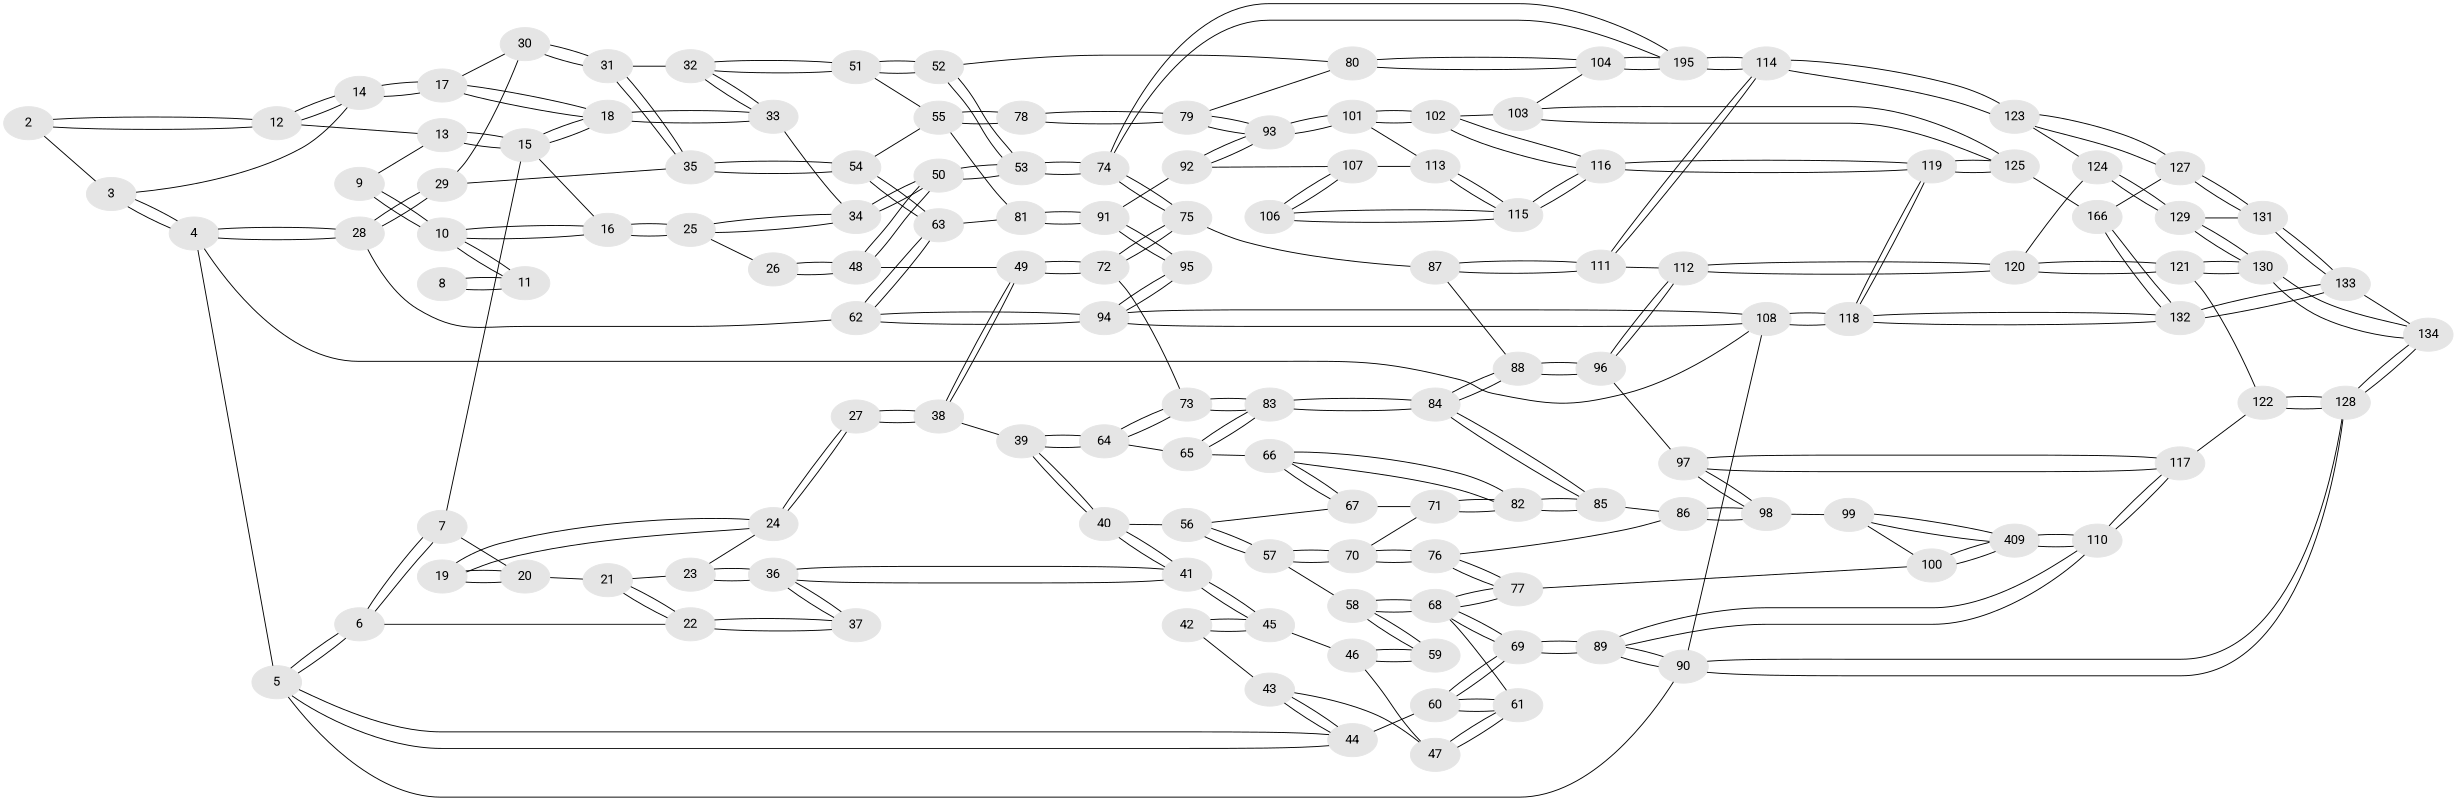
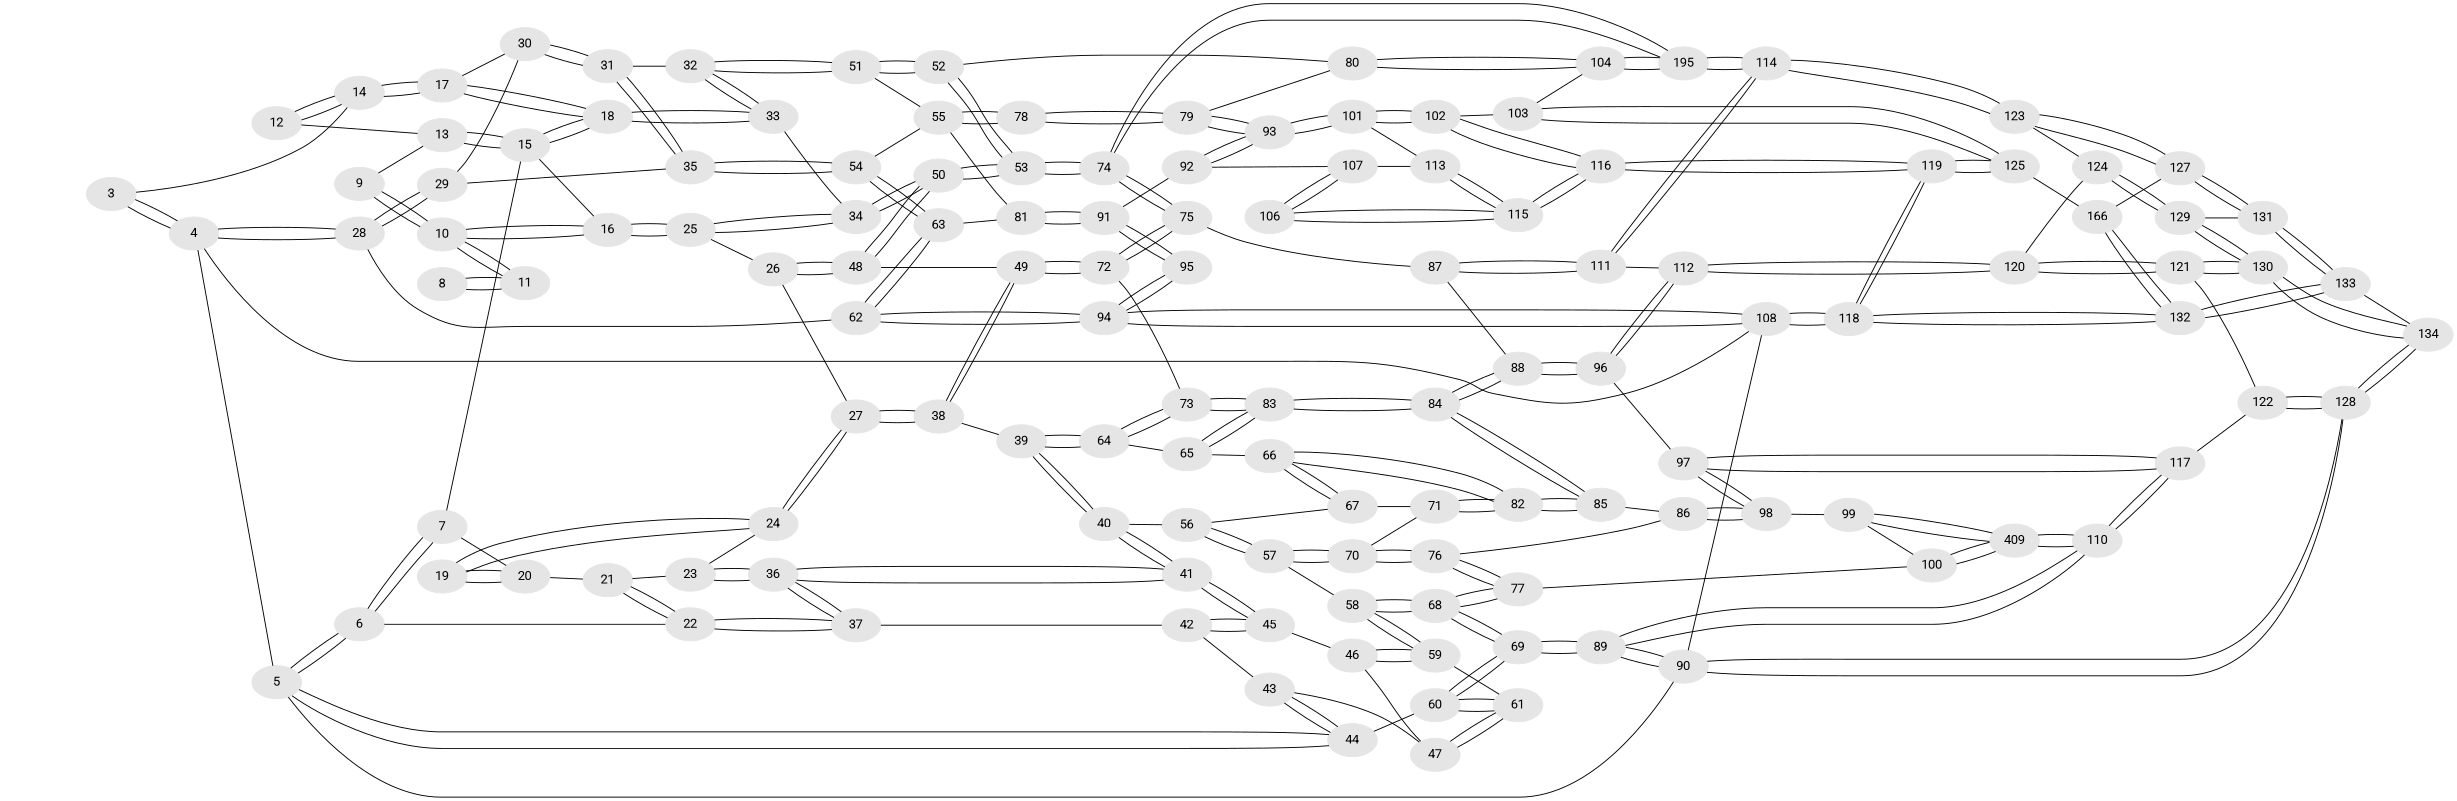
node "2": removed
edge "26" -- "27": added
edge "37" -- "42": added
edge "68" -- "61": now "59" -- "61"
